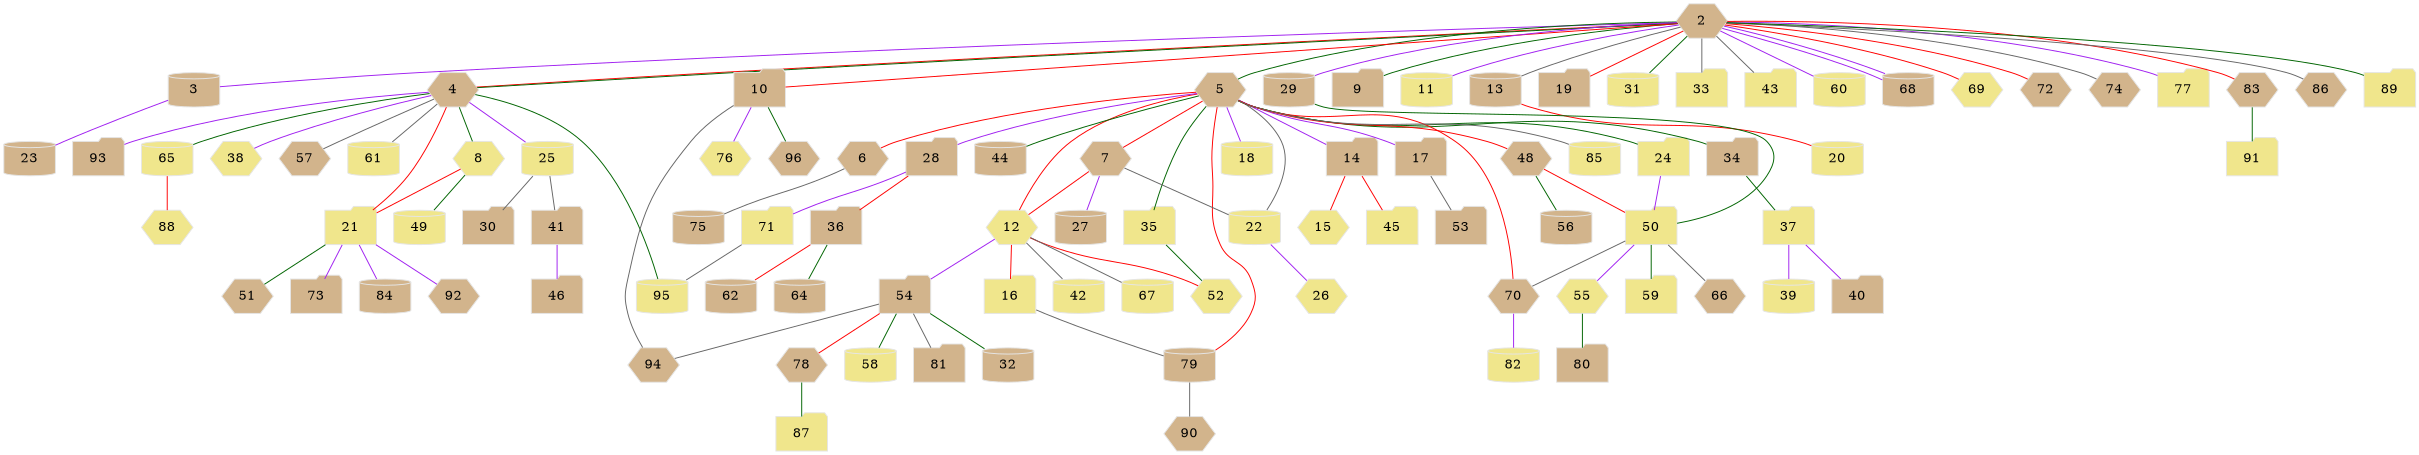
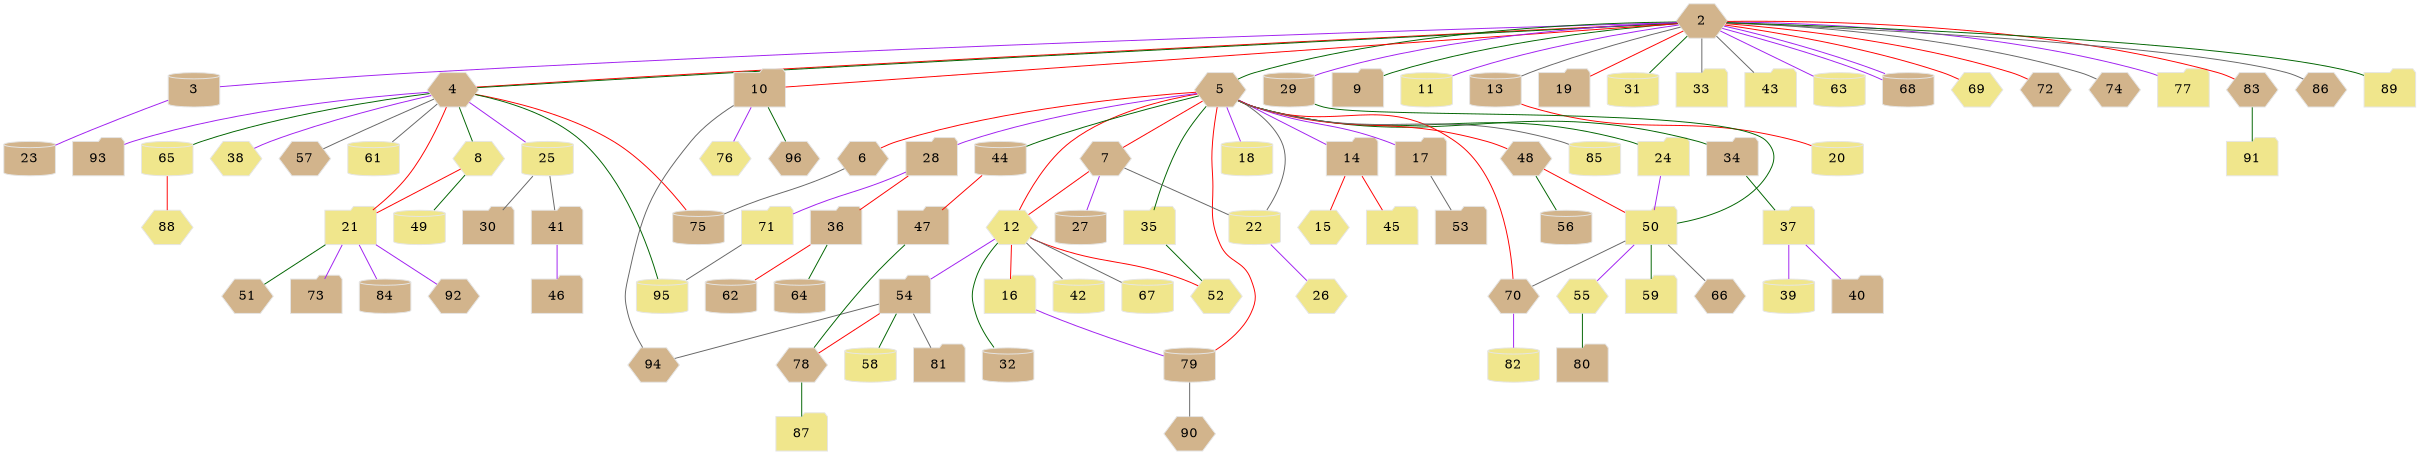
node "60": label "60" -> "63"
edge "4" -- "75": added
node "47": added
edge "54" -- "32": now "12" -- "32"
edge "16" -- "79": color gray40 -> purple
